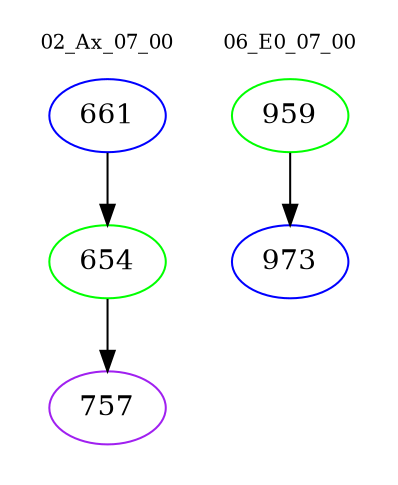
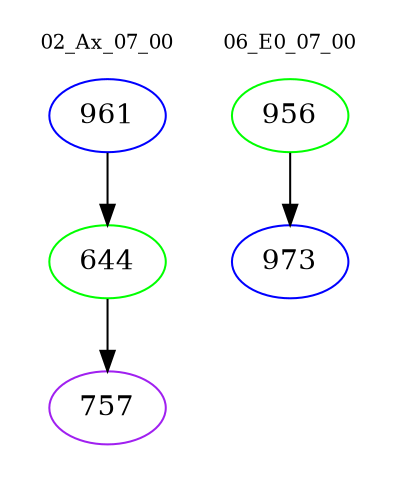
node "661": label "661" -> "961"
node "959": label "959" -> "956"
node "654": label "654" -> "644"
